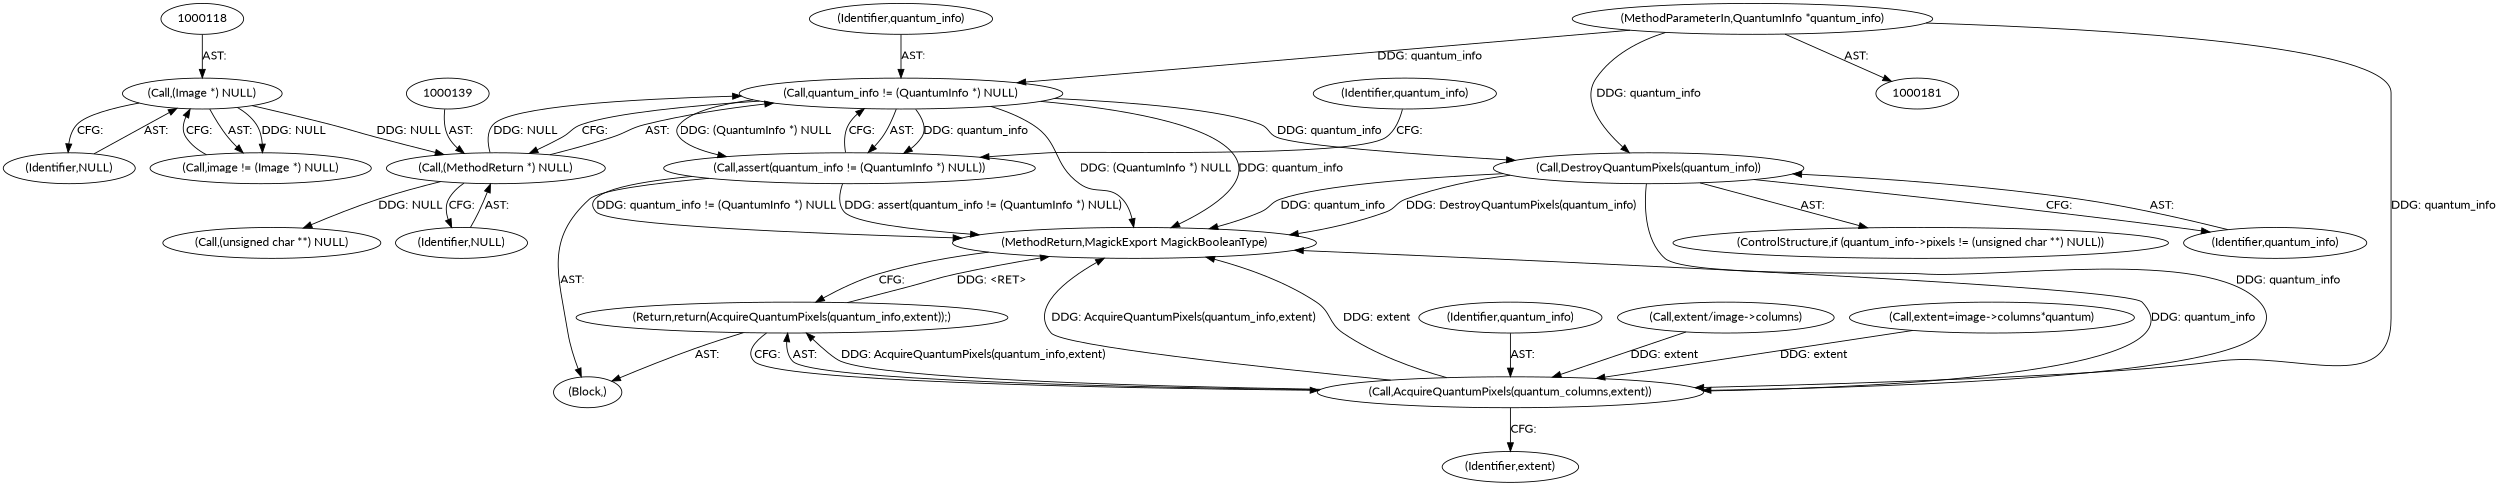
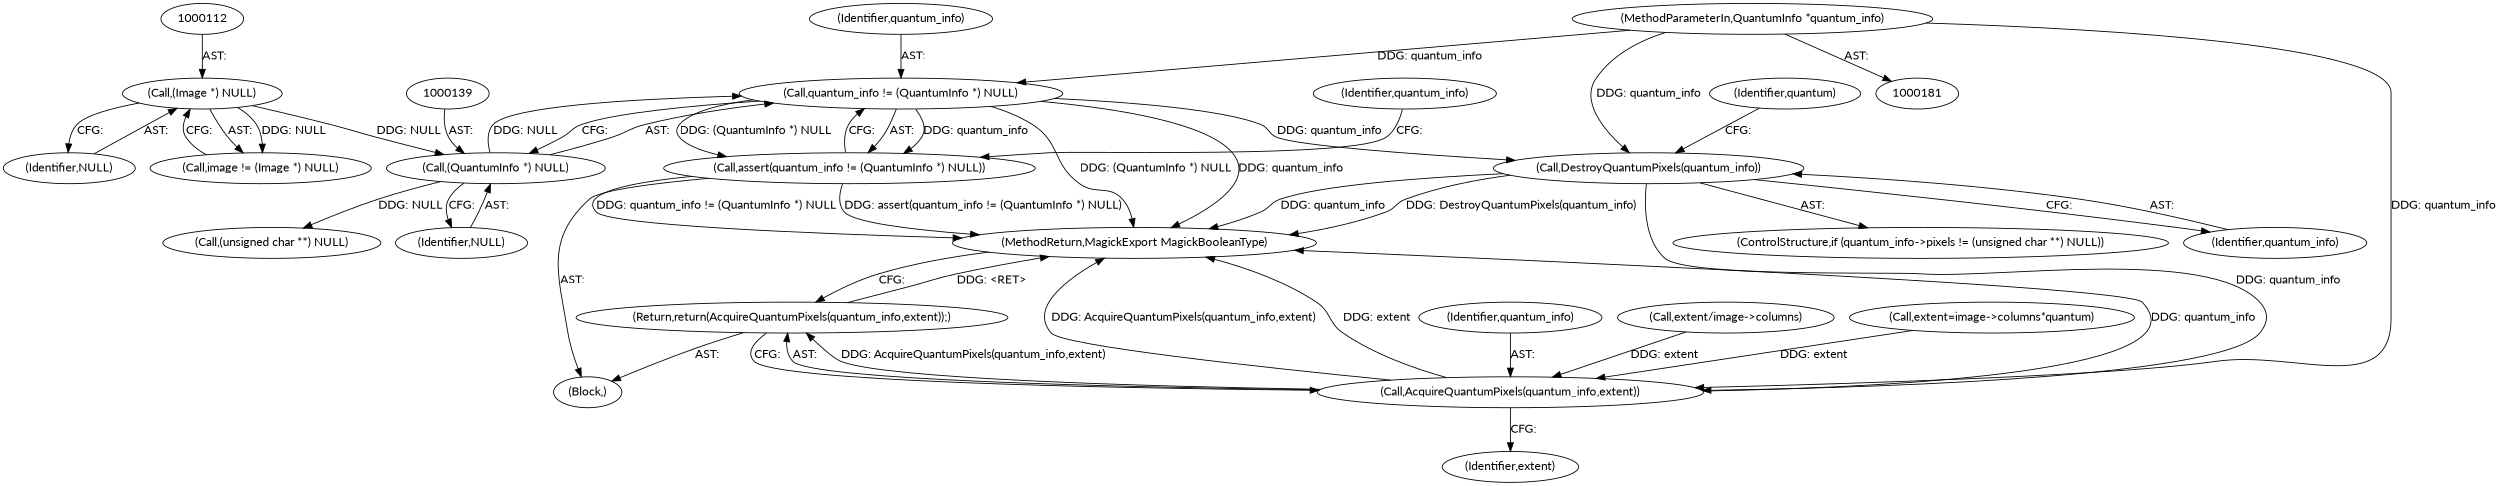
node "1000118": label "1000118" -> "1000112"
node "(Identifier,quantum)": added
node "(Call,(MethodReturn *) NULL)": label "(Call,(MethodReturn *) NULL)" -> "(Call,(QuantumInfo *) NULL)"
node "(Call,AcquireQuantumPixels(quantum_columns,extent))": label "(Call,AcquireQuantumPixels(quantum_columns,extent))" -> "(Call,AcquireQuantumPixels(quantum_info,extent))"
